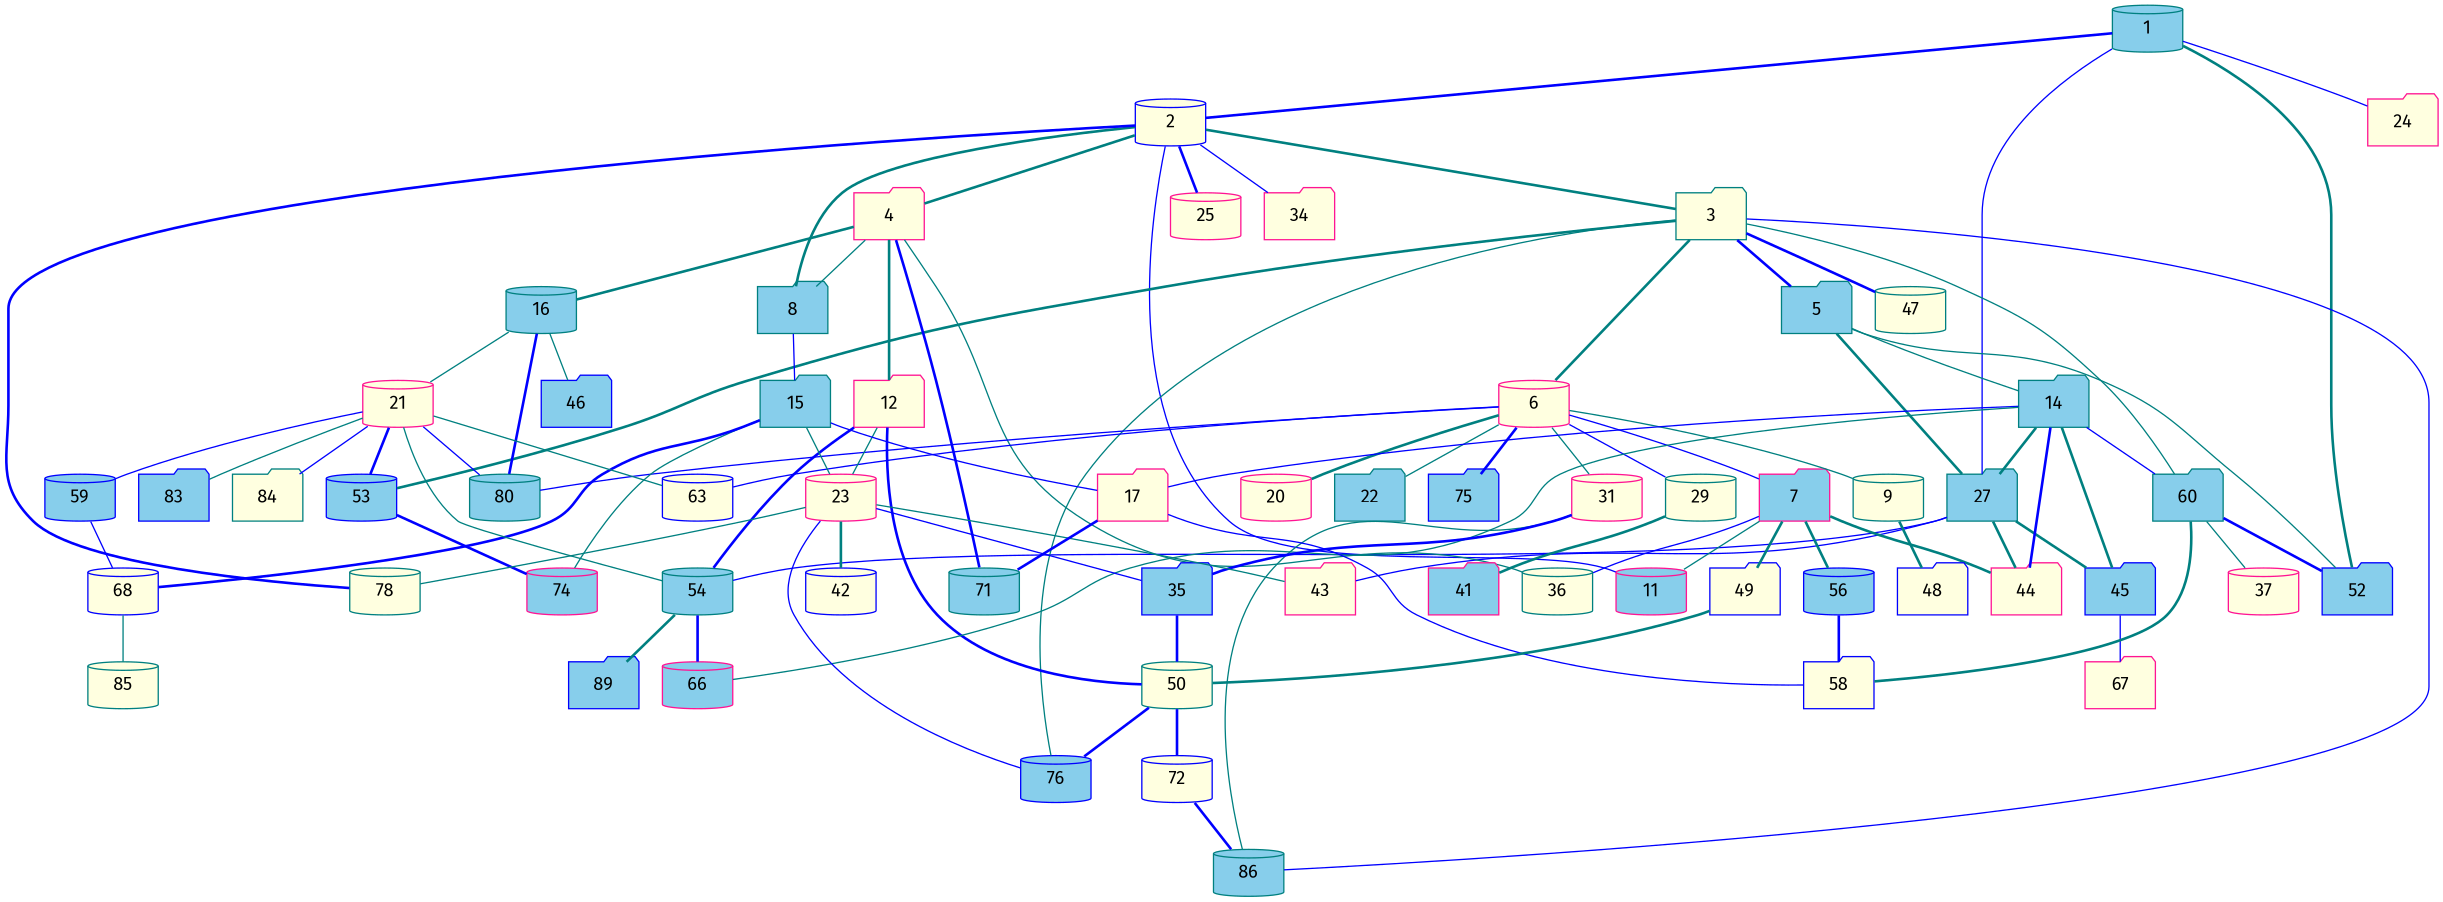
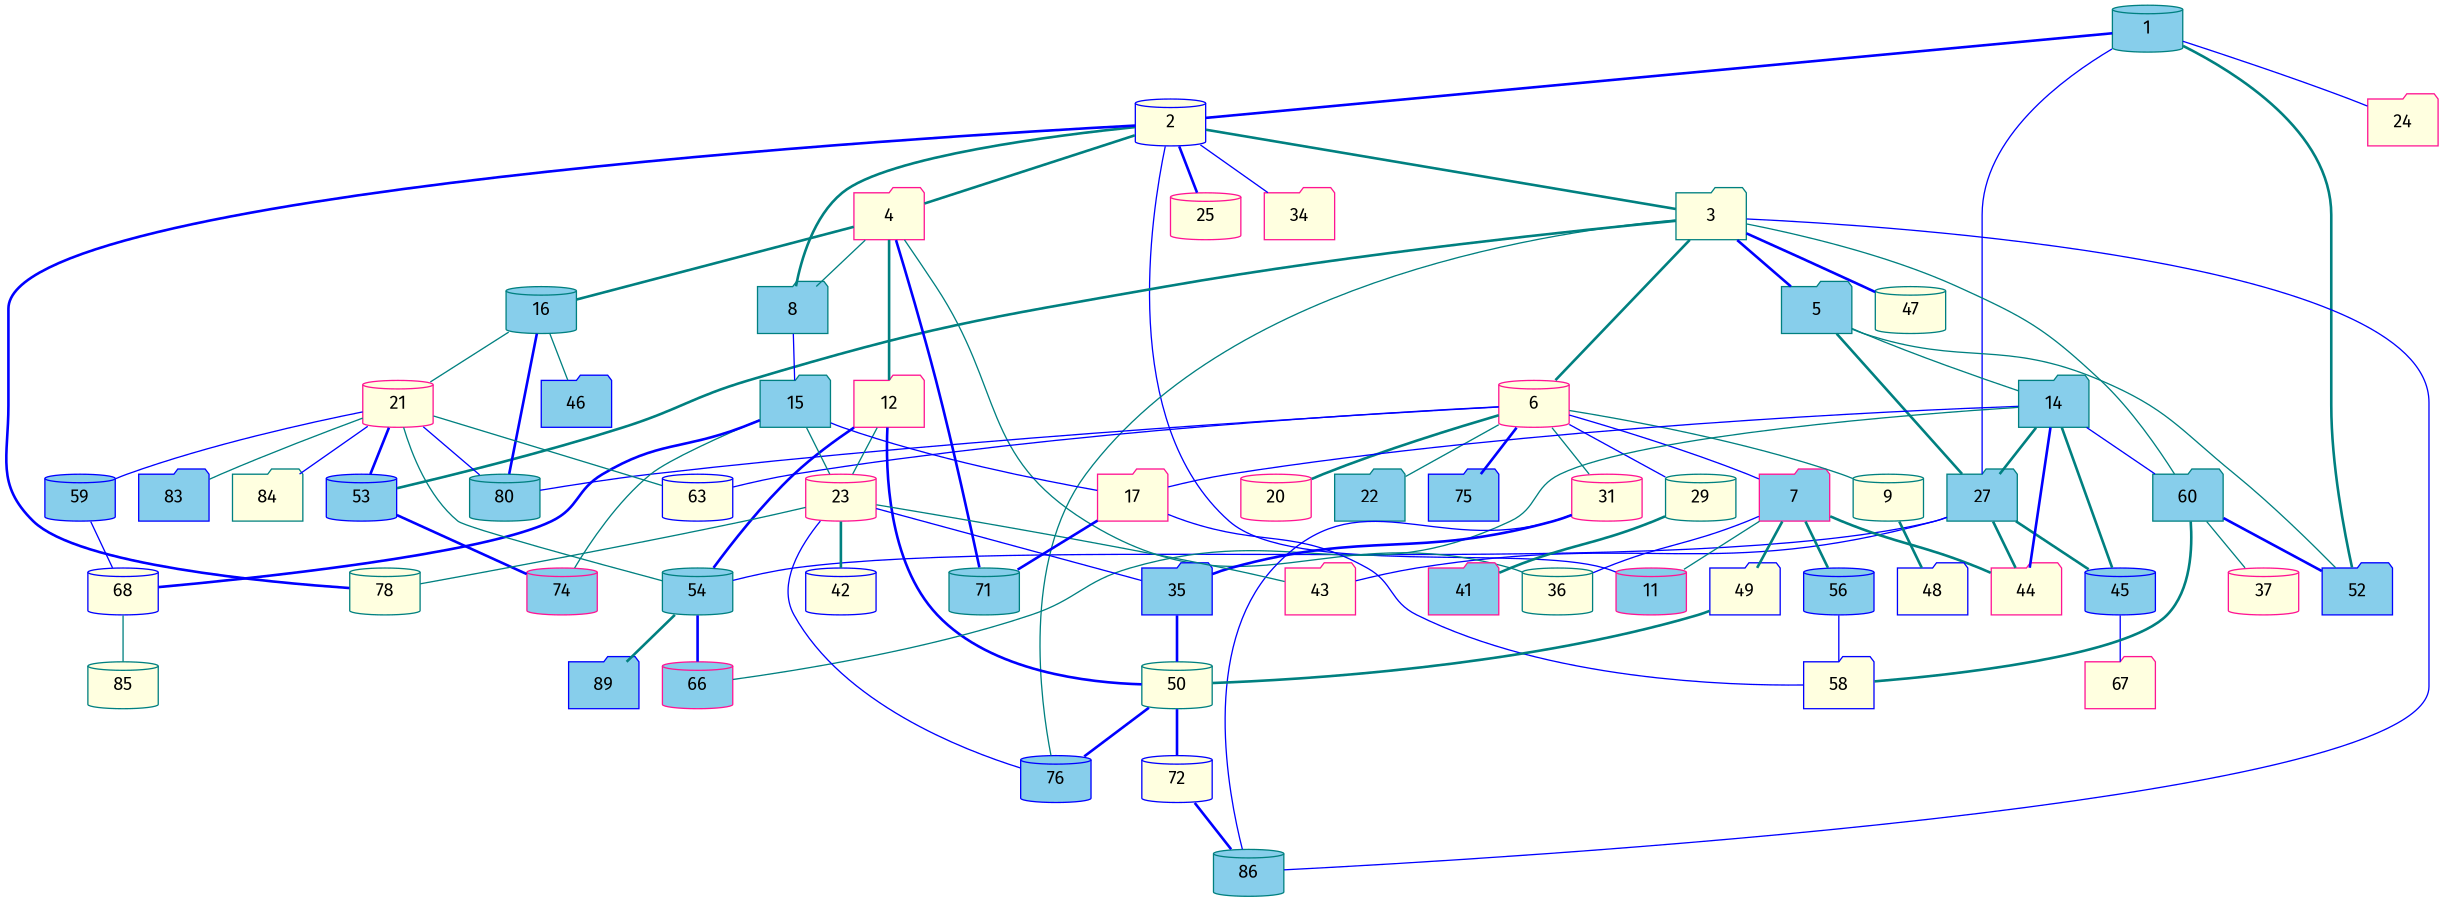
edge "31" -- "86": color teal -> blue
node "45": shape folder -> cylinder
edge "56" -- "58": style bold -> solid
